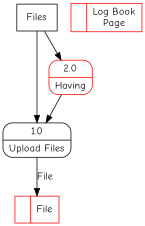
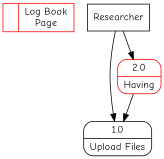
node "Files": label "Files" -> "Researcher"
node "File": removed
